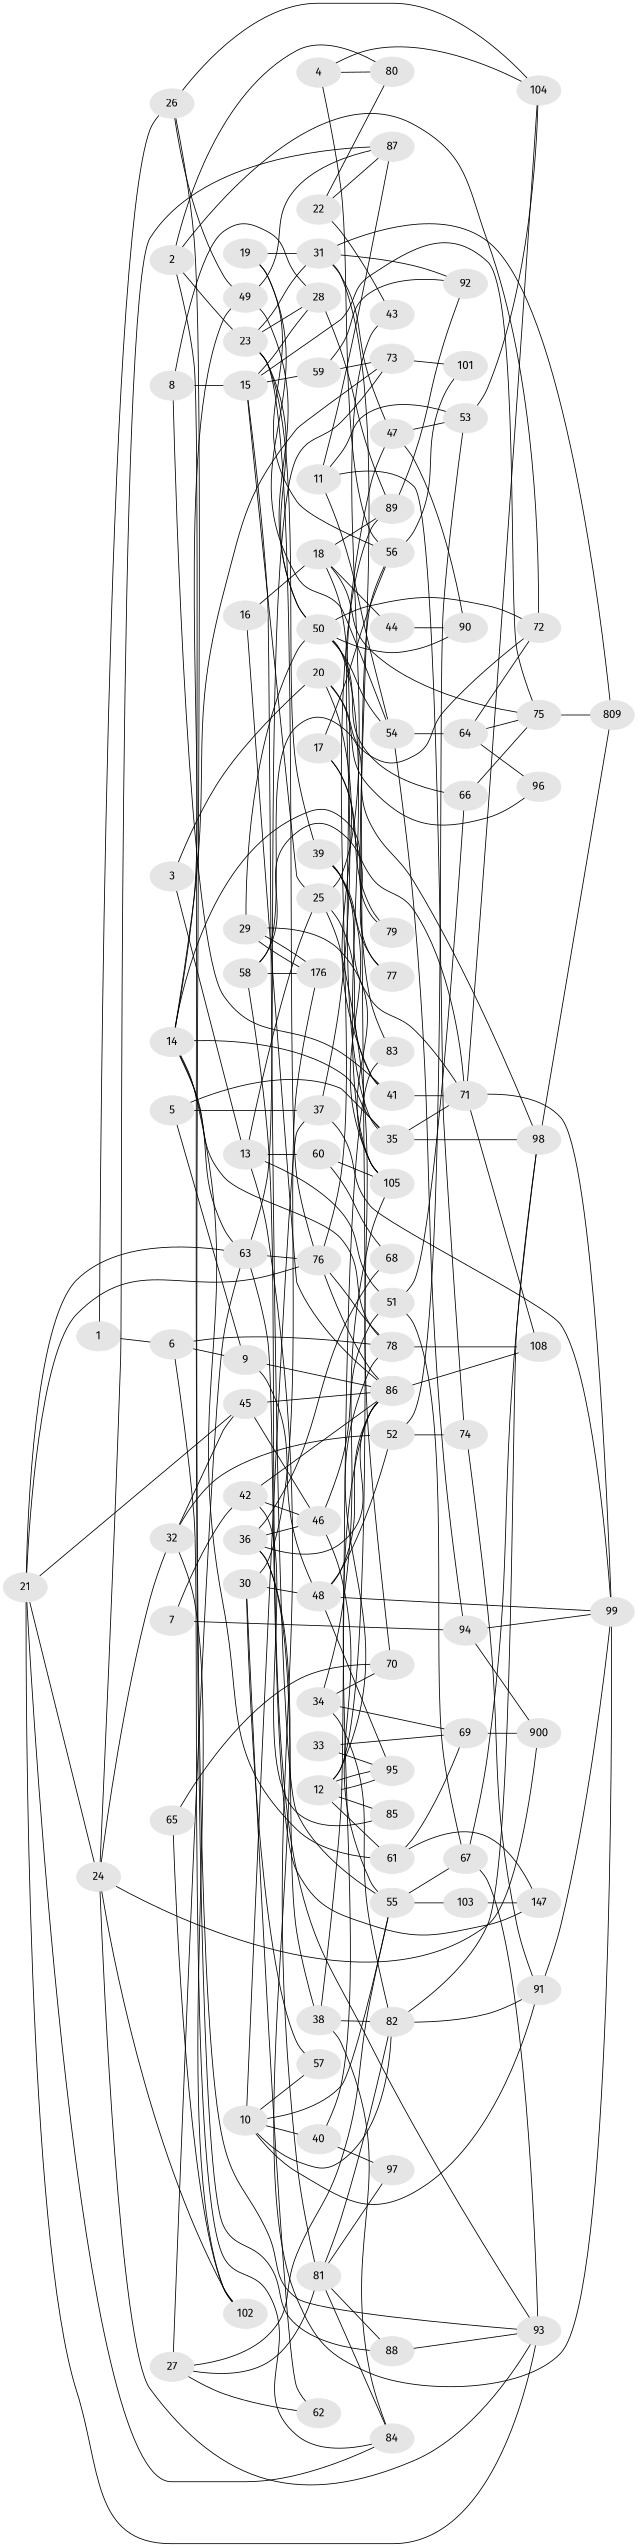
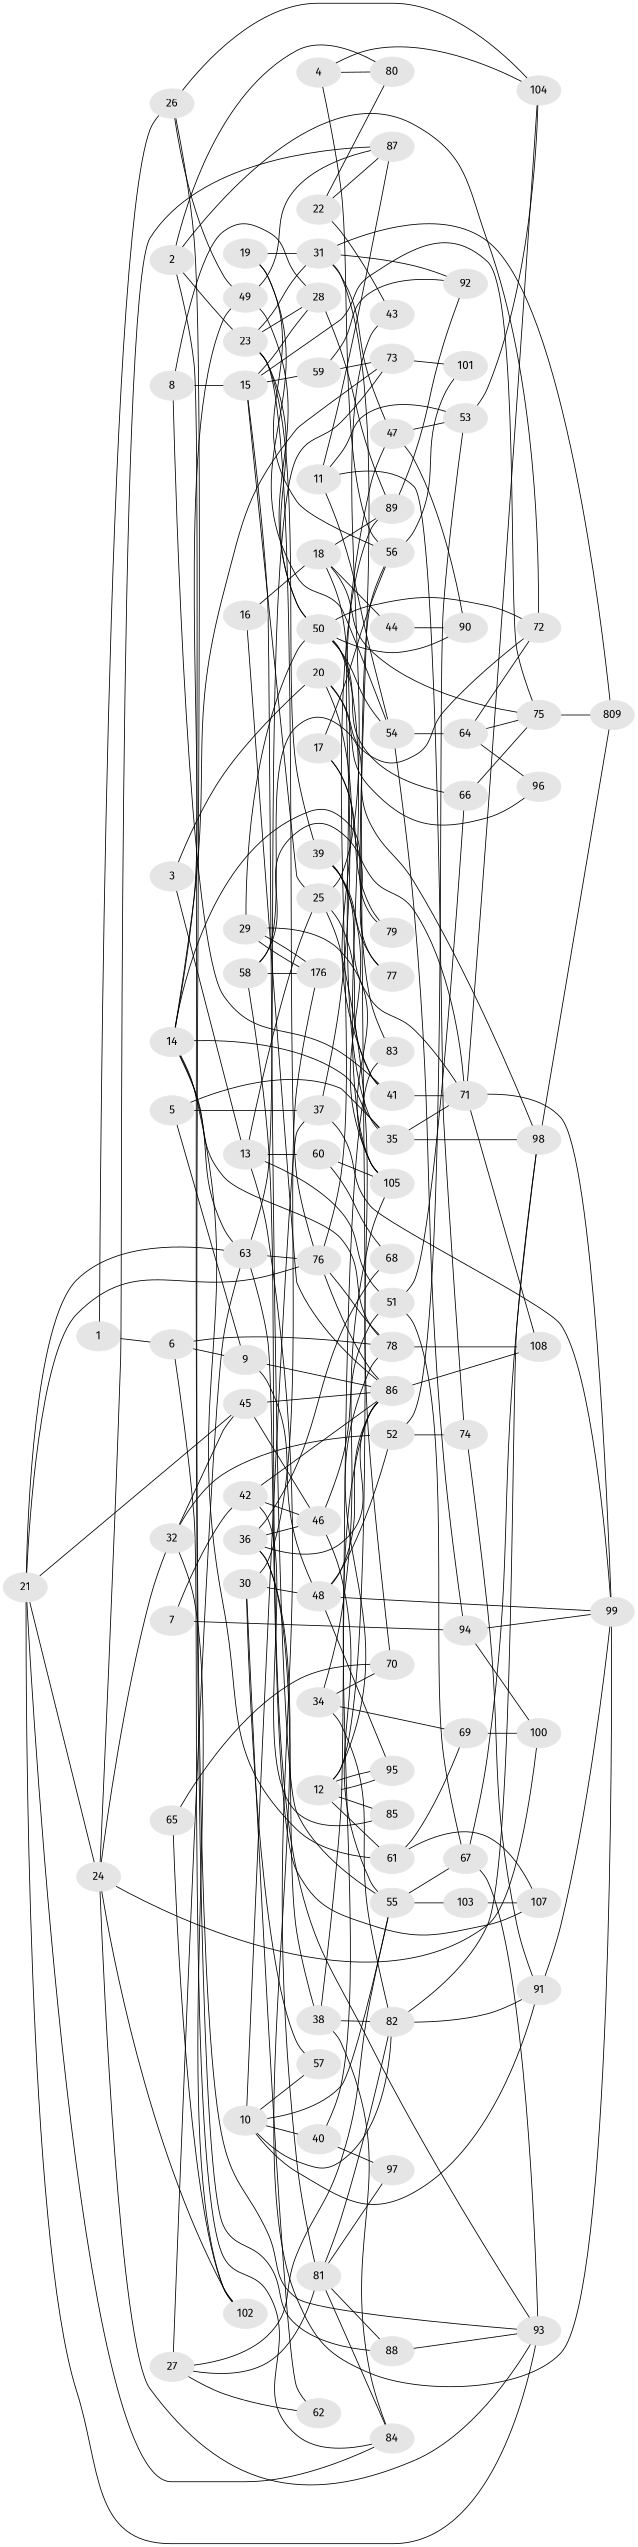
node "900": label "900" -> "100"
node "33": removed
node "147": label "147" -> "107"
